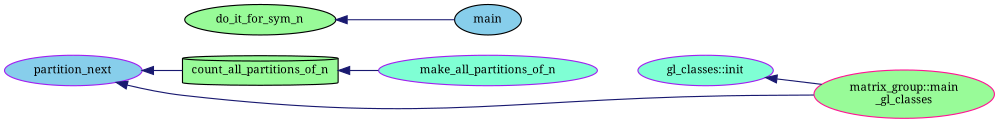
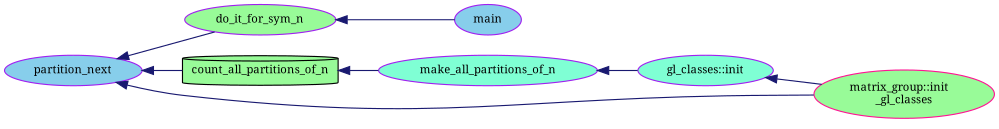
node "do_it_for_sym_n": color black -> purple
node "main": color black -> purple
edge "do_it_for_sym_n" -> "partition_next": added
edge "gl_classes::init" -> "make_all_partitions_of_n": added
node "matrix_group::main _gl_classes": label "matrix_group::main _gl_classes" -> "matrix_group::init _gl_classes"
